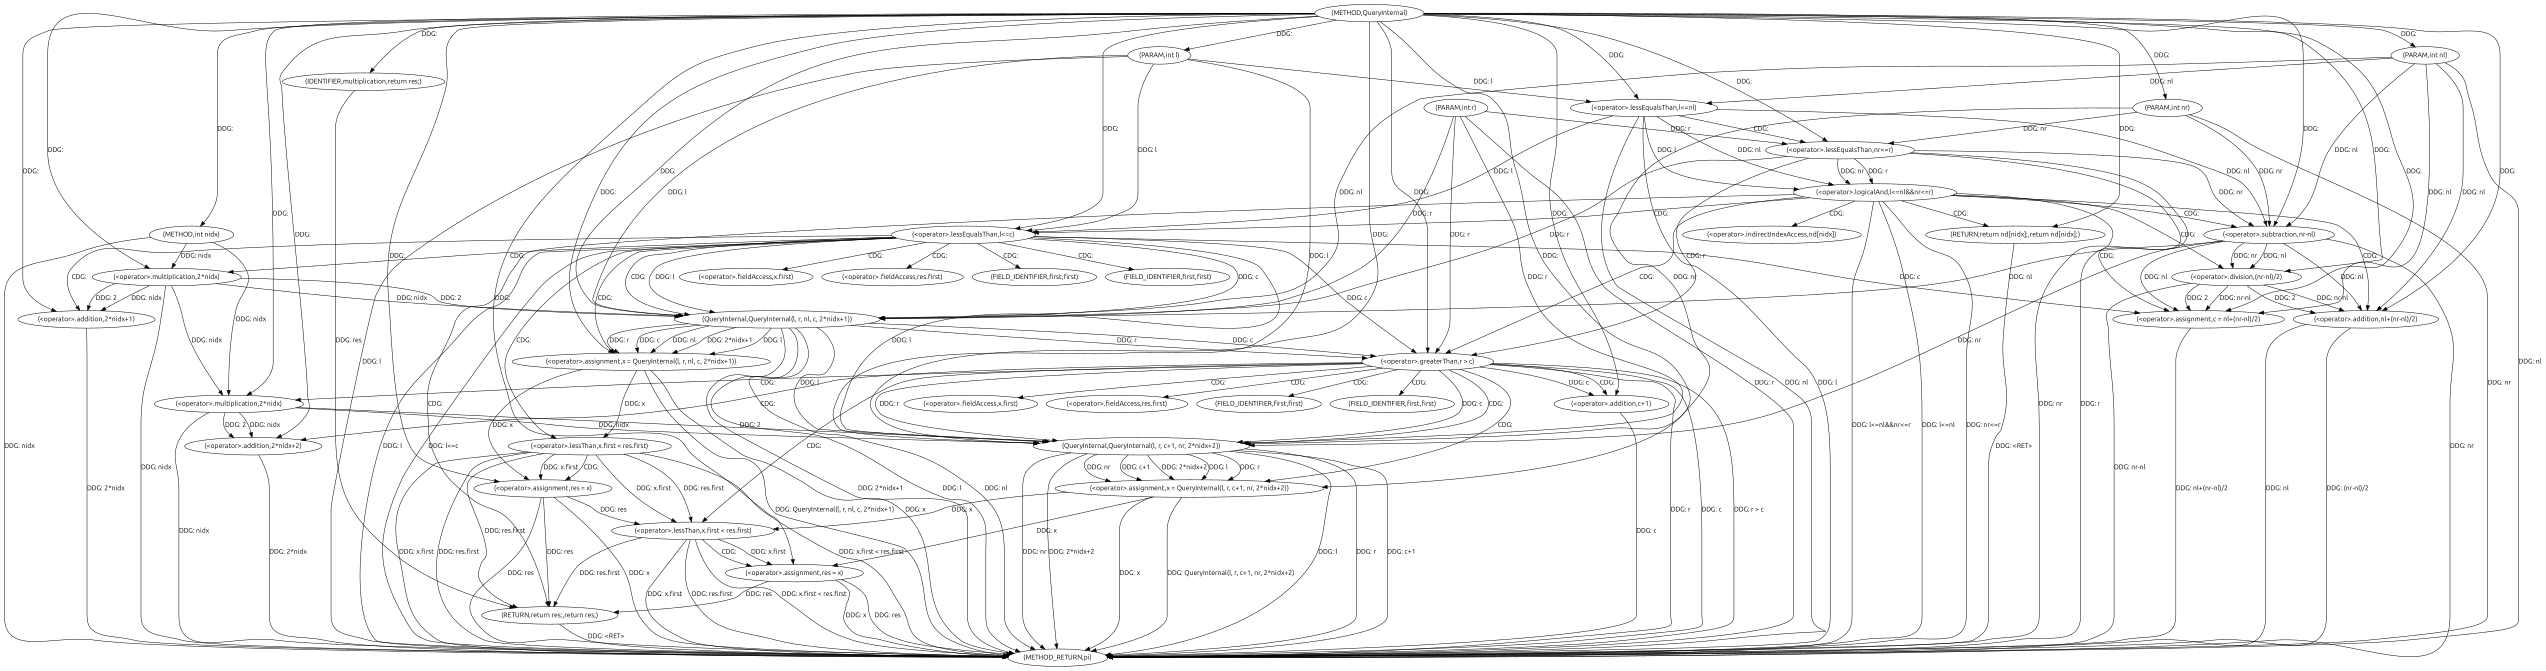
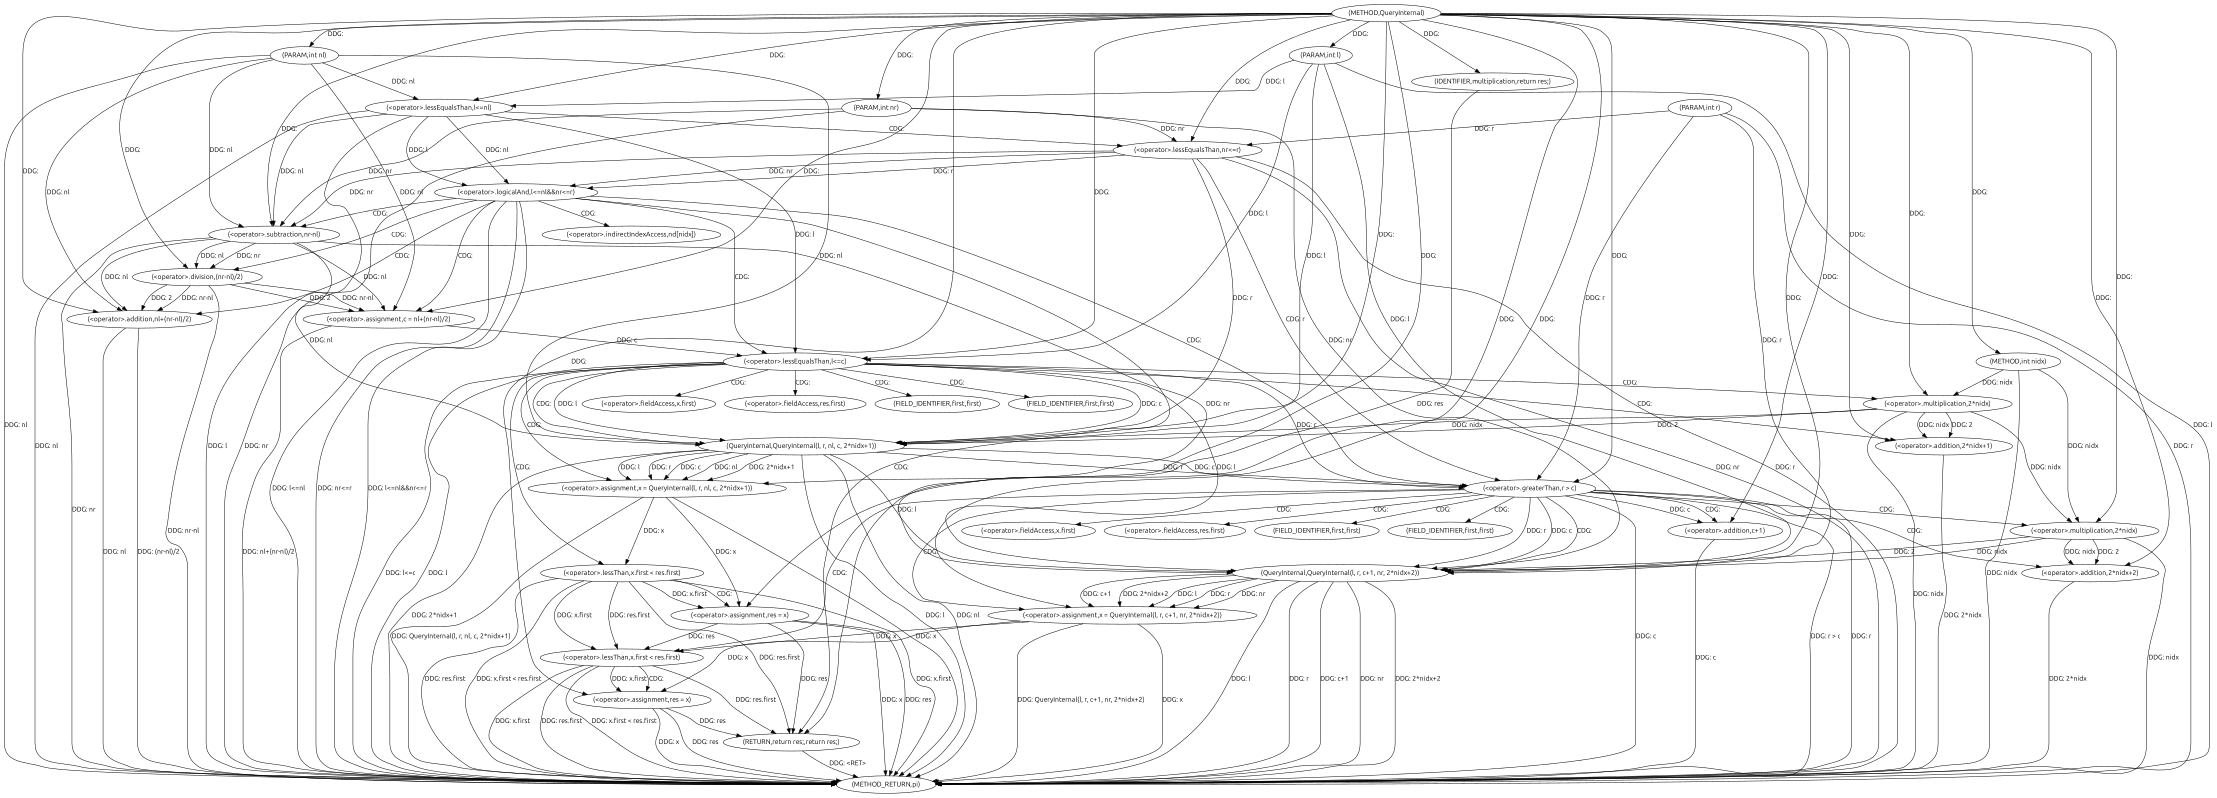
node "(RETURN,return nd[nidx];,return nd[nidx];)": removed
edge "(<operator>.lessEqualsThan,l<=c)" -> "(<operator>.assignment,c = nl+(nr-nl)/2)": reversed
edge "(PARAM,int r)" -> "(QueryInternal,QueryInternal(l, r, nl, c, 2*nidx+1))": removed, label "DDG: r"
